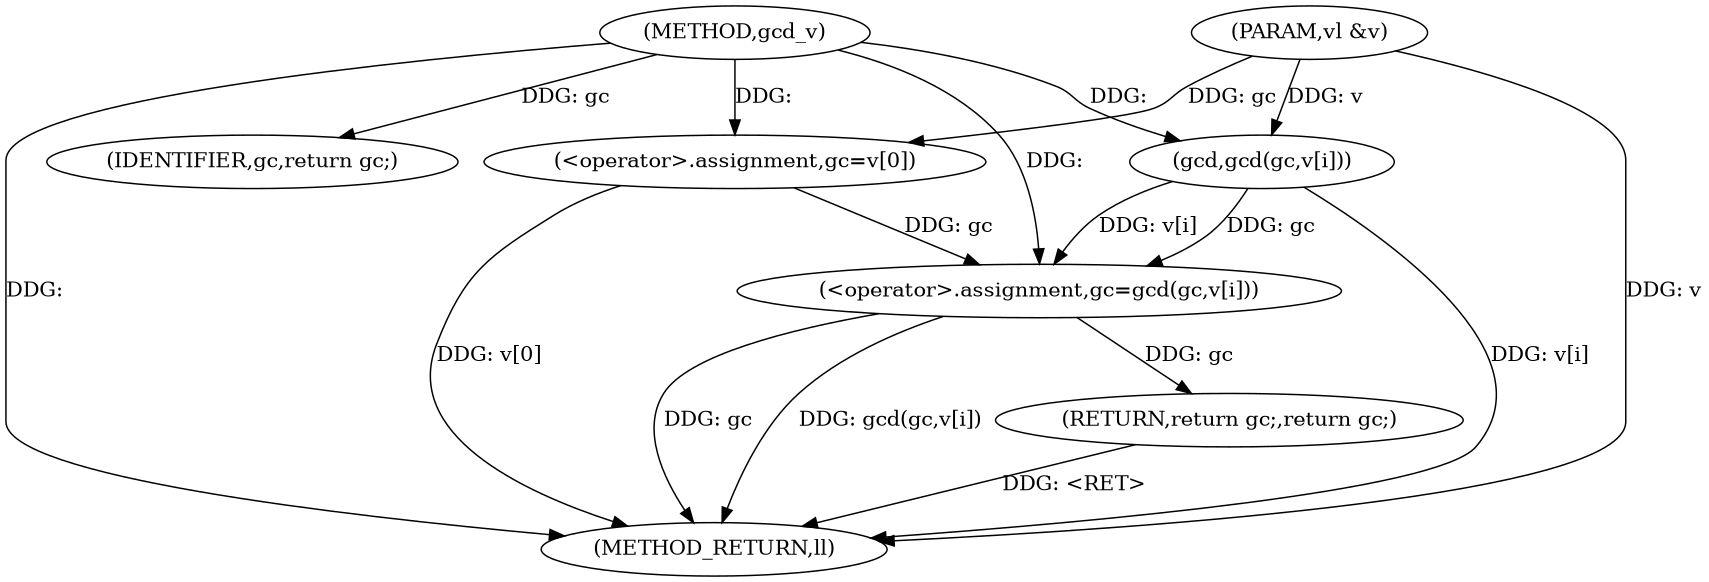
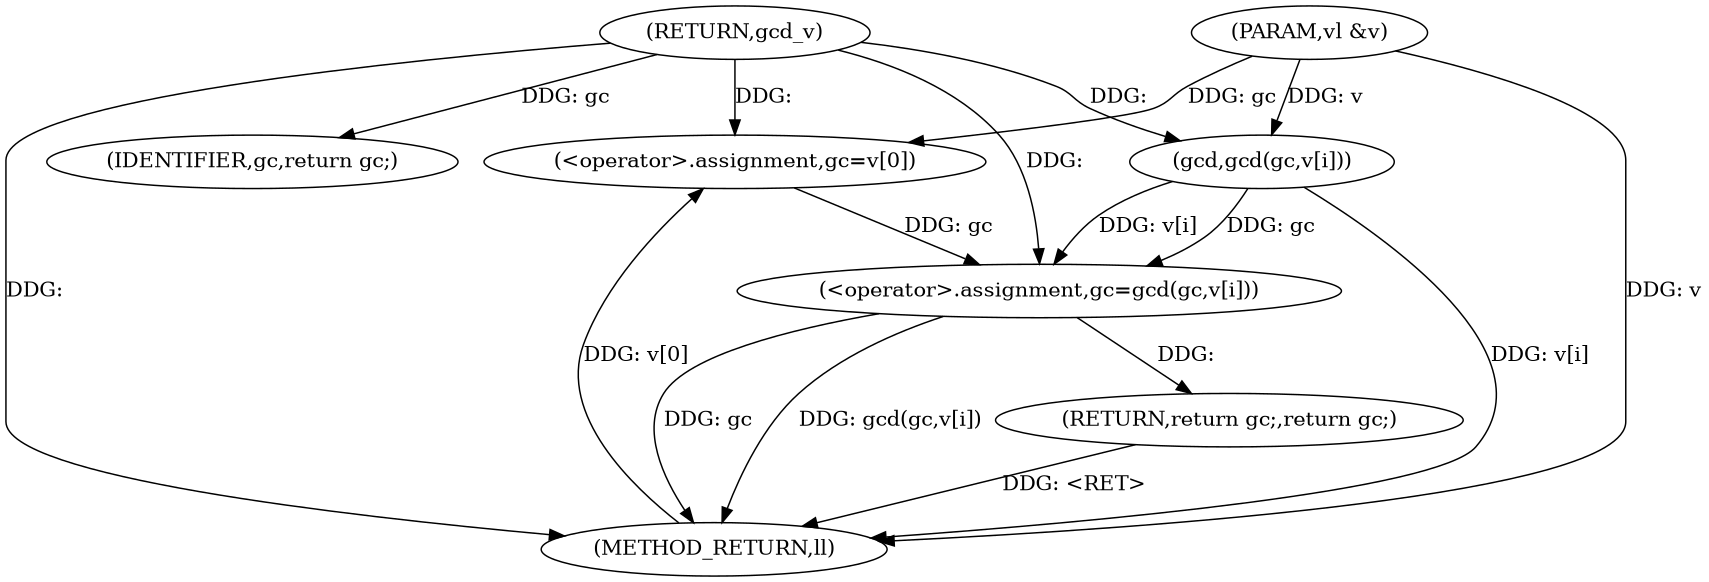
node "(METHOD,gcd_v)": label "(METHOD,gcd_v)" -> "(RETURN,gcd_v)"
edge "(<operator>.assignment,gc=gcd(gc,v[i]))" -> "(RETURN,return gc;,return gc;)": label "DDG: gc" -> "DDG: "
edge "(<operator>.assignment,gc=v[0])" -> "(METHOD_RETURN,ll)": reversed
